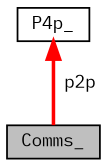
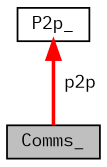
node "P4p_": label "P4p_" -> "P2p_"
